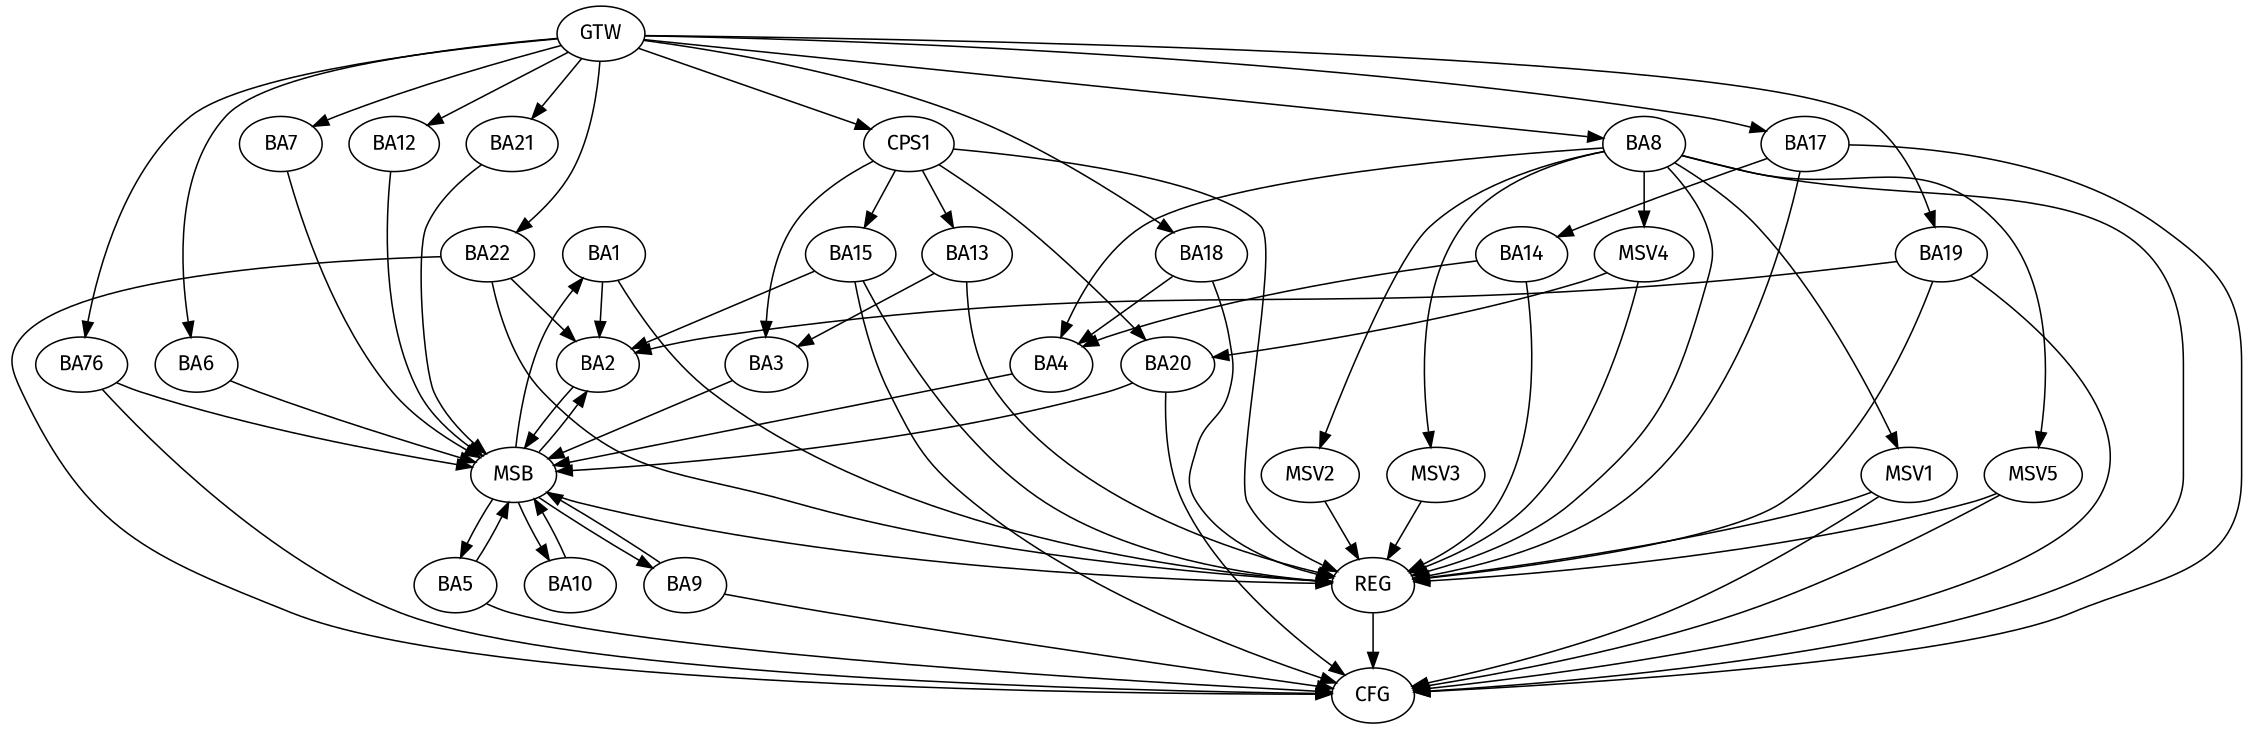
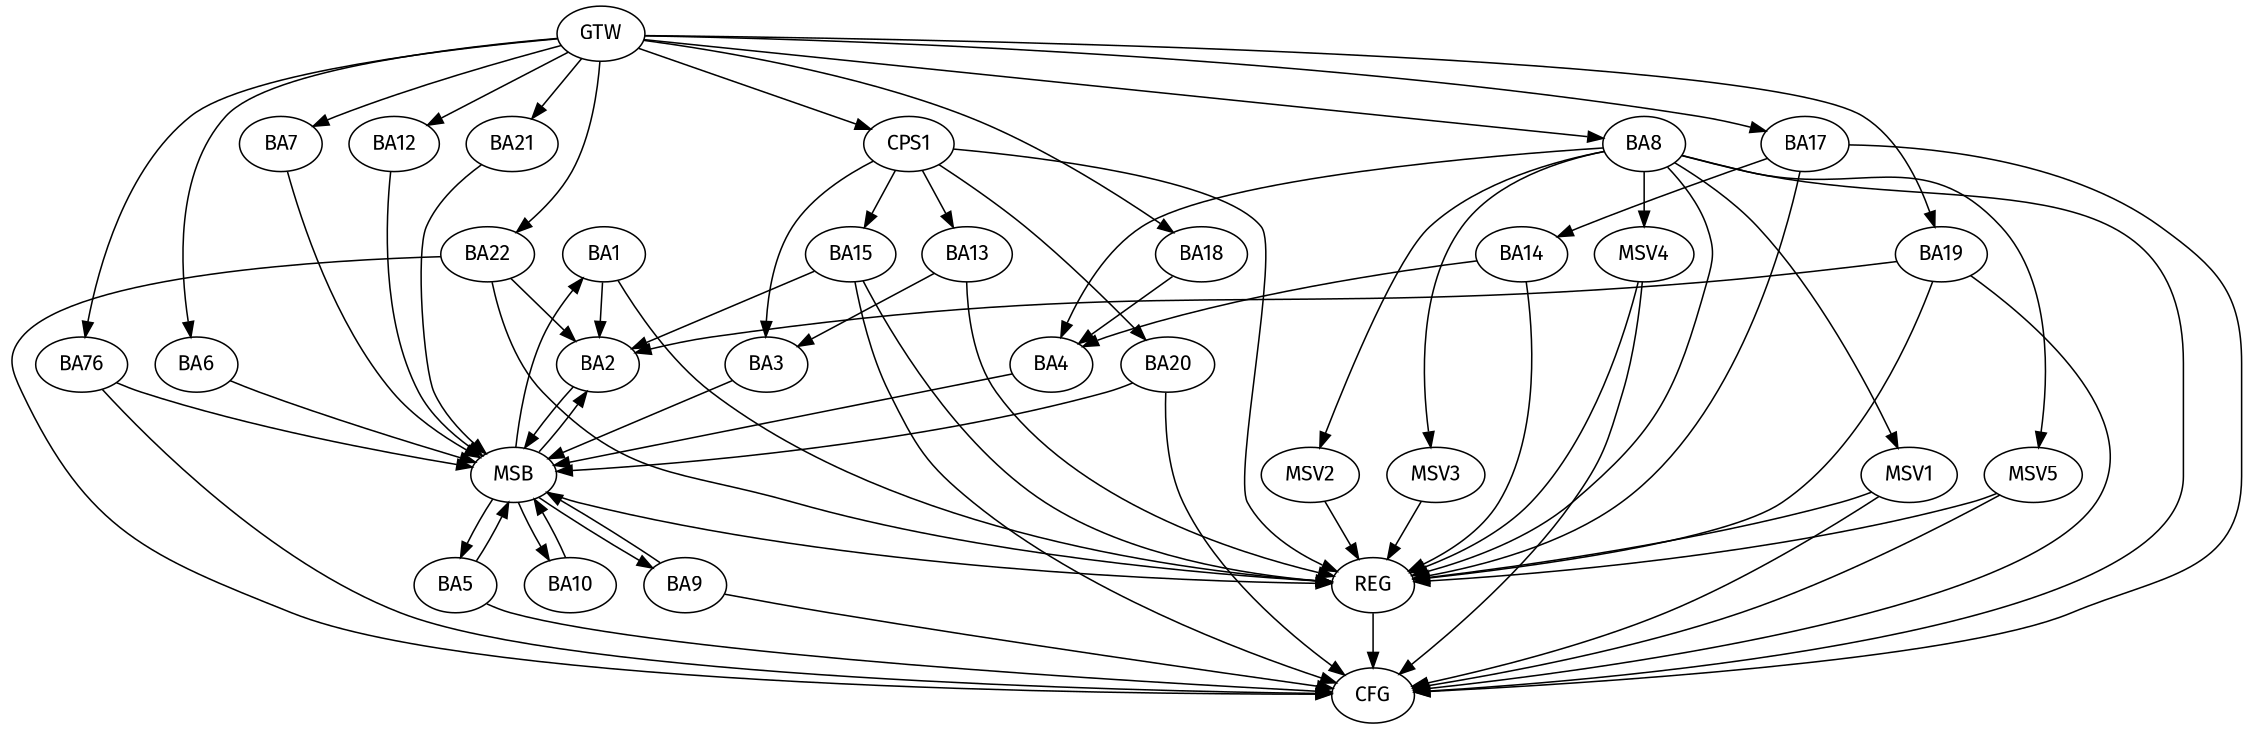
edge "MSV4" -> "BA20": now "MSV4" -> "CFG"
edge "BA18" -> "REG": removed
